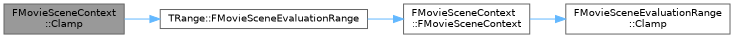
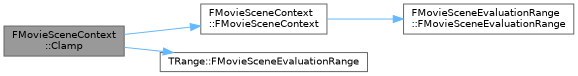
edge "TRange::FMovieSceneEvaluationRange" -> "FMovieSceneContext ::FMovieSceneContext": now "FMovieSceneContext ::Clamp" -> "FMovieSceneContext ::FMovieSceneContext"
node "FMovieSceneEvaluationRange ::Clamp": label "FMovieSceneEvaluationRange ::Clamp" -> "FMovieSceneEvaluationRange ::FMovieSceneEvaluationRange"
